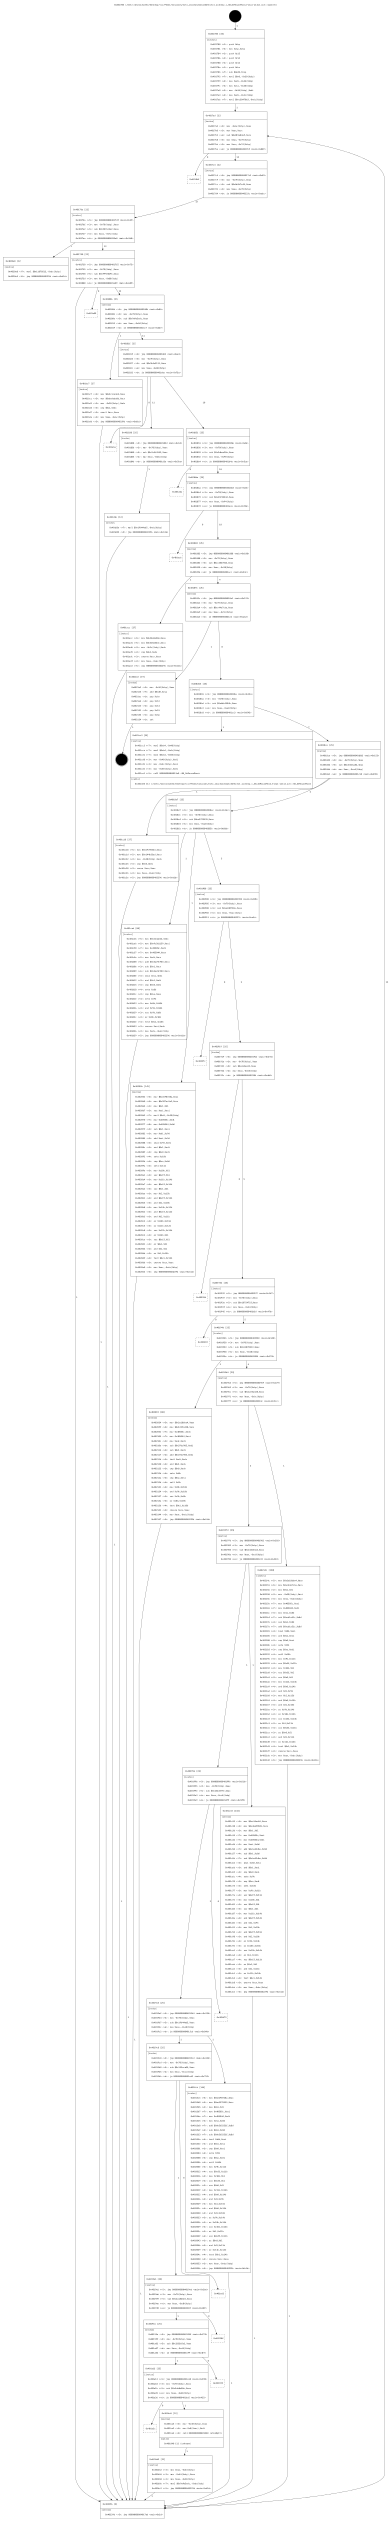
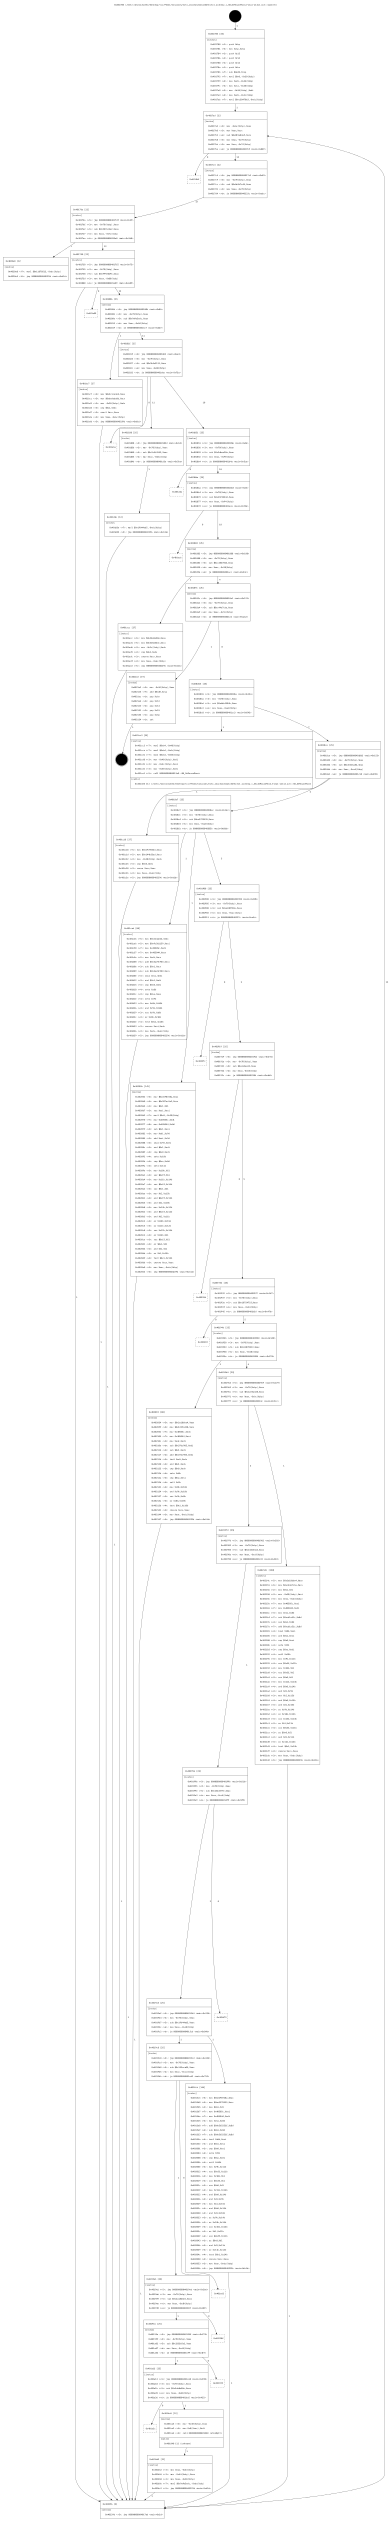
node "0x401c33 [144]": removed
